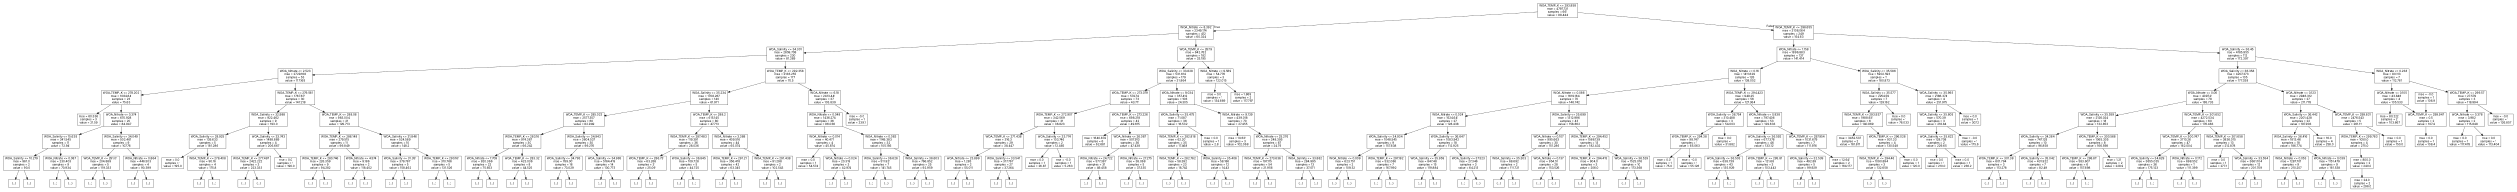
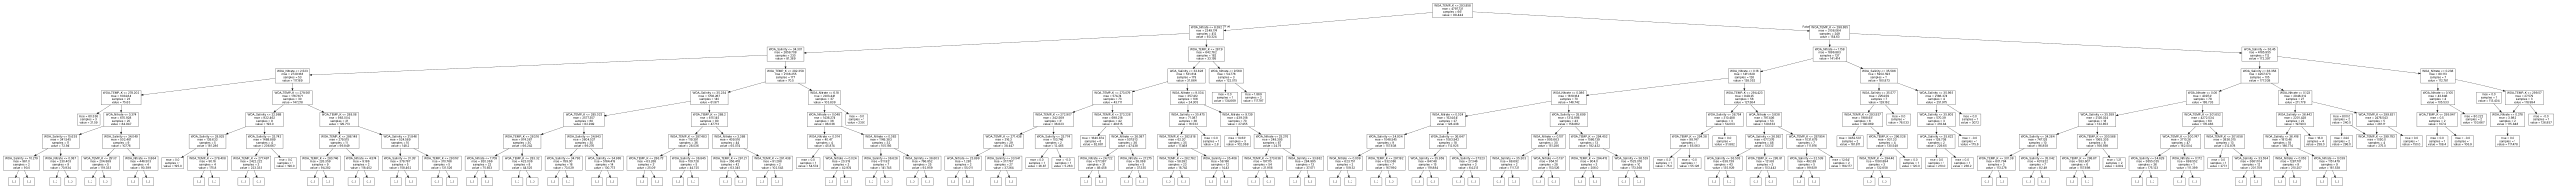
edge "mse = -0.0 samples = 1 value = 106.9" -> "WOA_TEMP_K <= 299.947 mse = 0.5 samples = 2 value = 107.4": reversed
edge "WOA_Nitrate <= 0.378 mse = 3.982 samples = 2 value = 115.848" -> "mse = 0.0 samples = 1 value = 113.404": reversed
edge "WOA_TEMP_K <= 299.783 mse = 1050.0 samples = 4 value = 275.0" -> "mse = 800.0 samples = 2 value = 240.0": reversed
